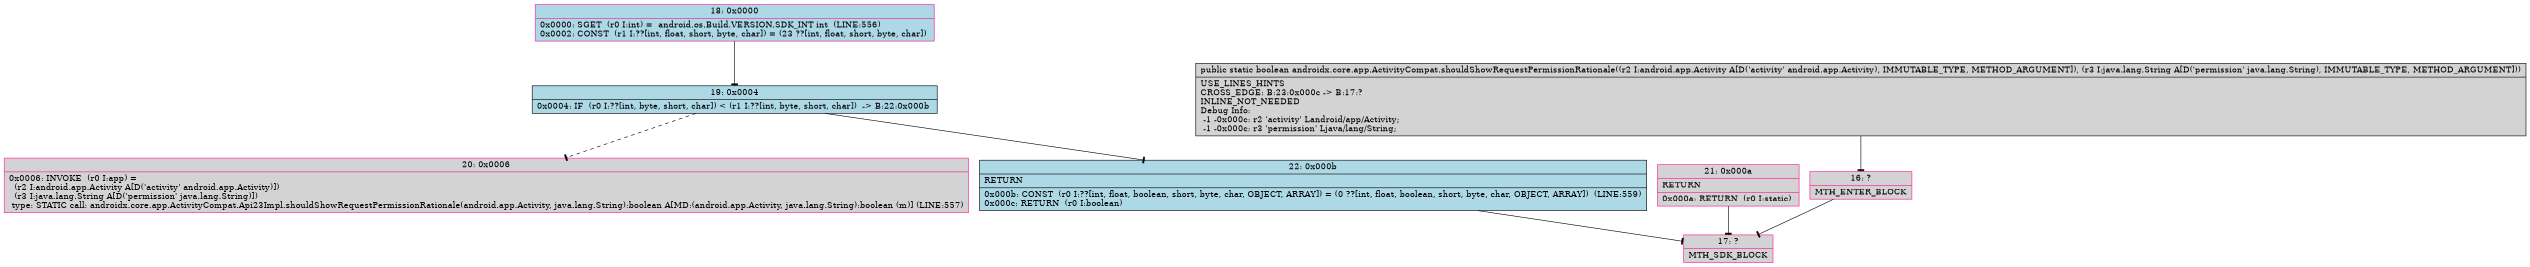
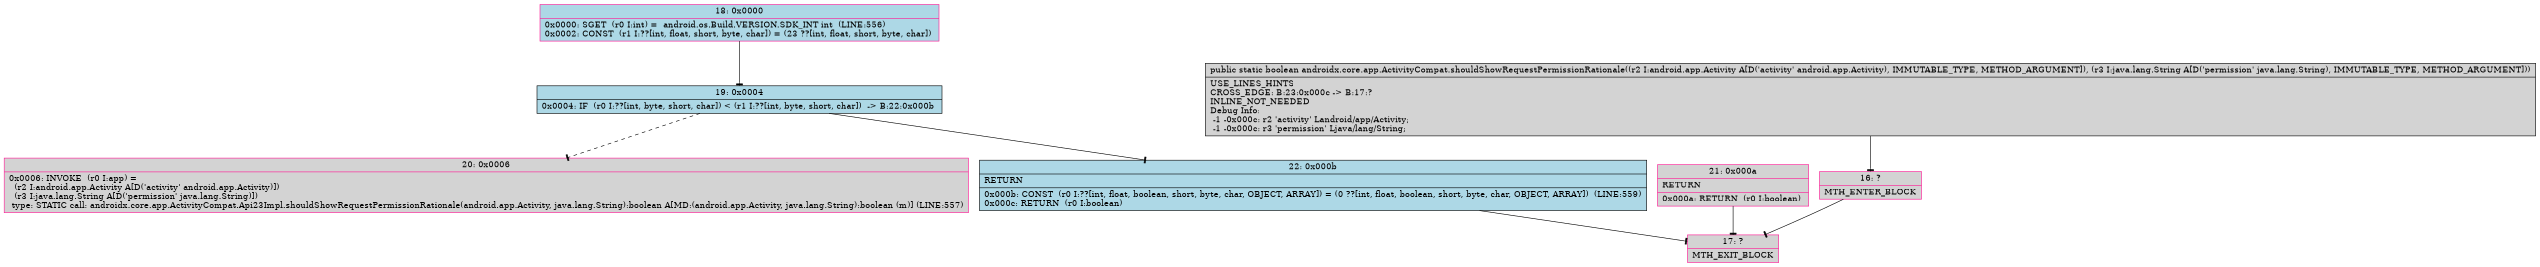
node "21: 0x000a": text "0x000a: RETURN  (r0 I:static)" -> "0x000a: RETURN  (r0 I:boolean)"
node "17: ?": text "MTH_SDK_BLOCK" -> "MTH_EXIT_BLOCK"
